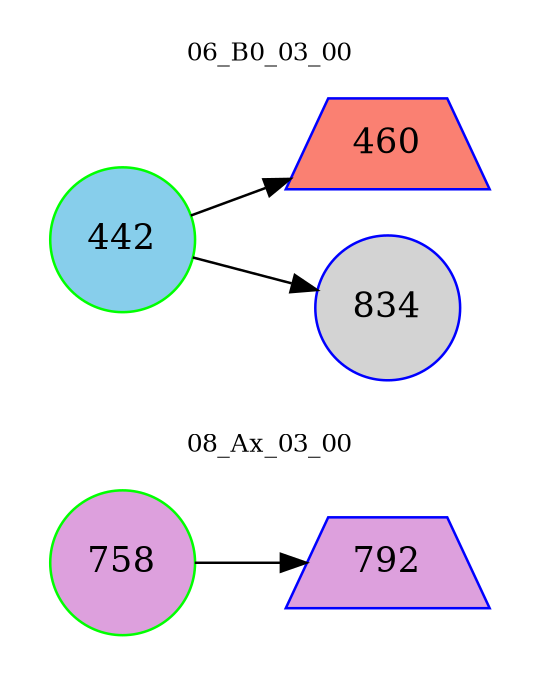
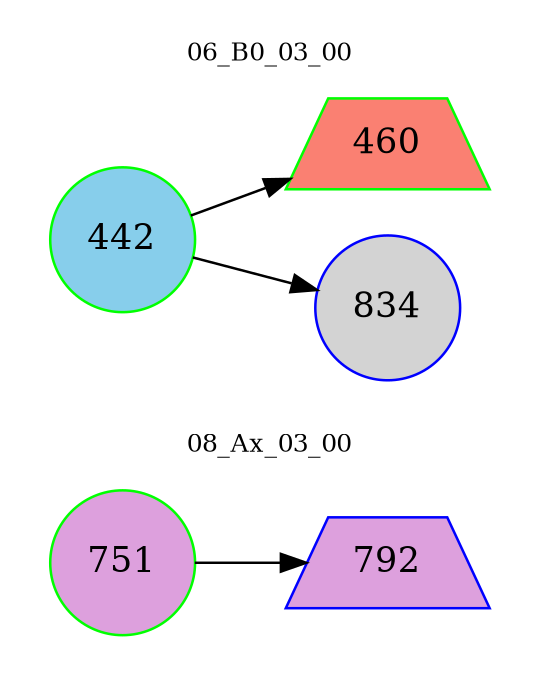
node "460": color blue -> green
node "758": label "758" -> "751"
